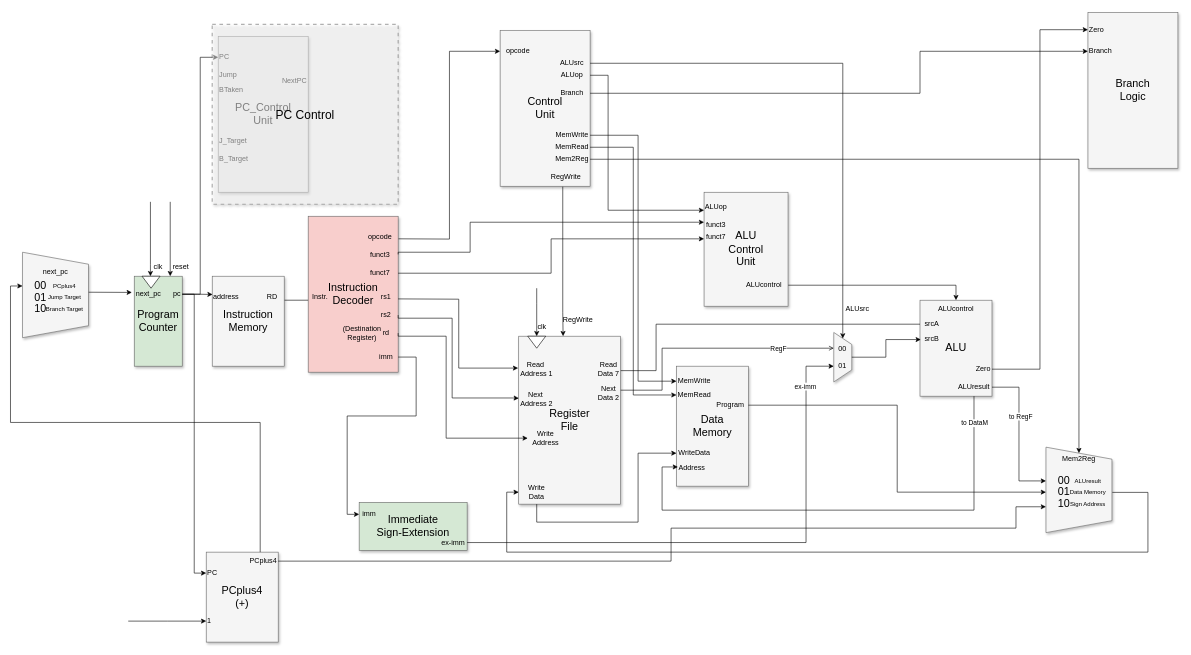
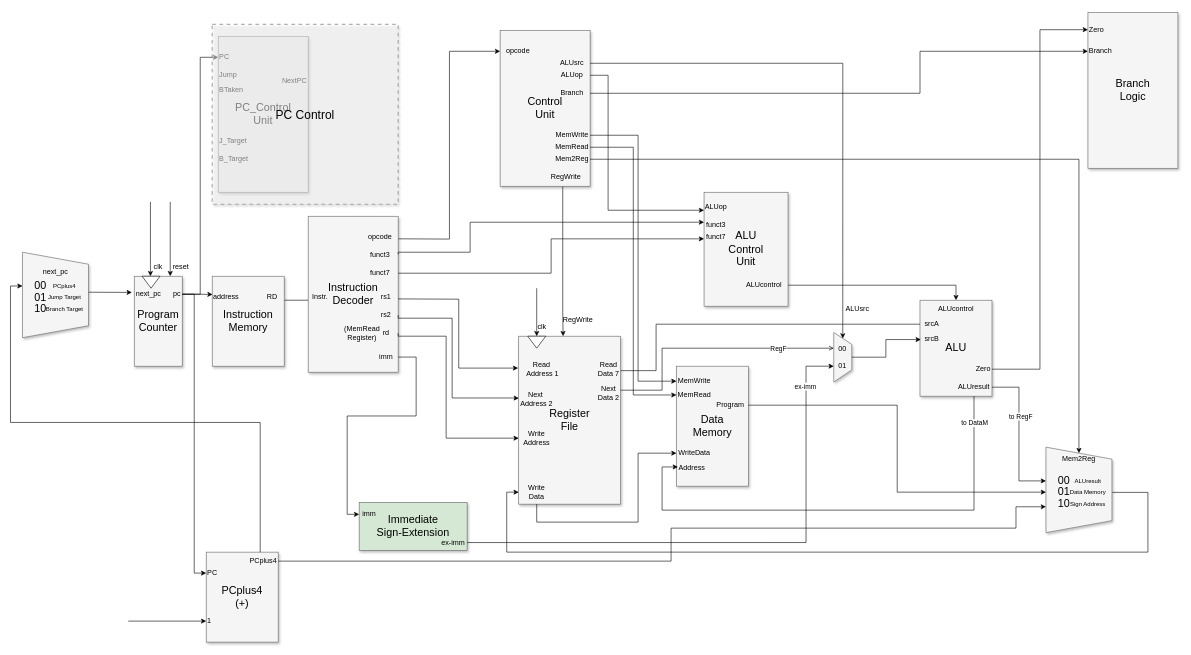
node "Instruction Decoder": fillcolor #f8cecc -> #f5f5f5
node "Program Counter": fillcolor #d5e8d4 -> #f5f5f5
node "(Destination Register)": label "(Destination Register)" -> "(MemRead Register)"
node "Read Address 1": moved (537, 369) -> (543, 369)
node "Write Address": moved (546, 438) -> (537, 438)
